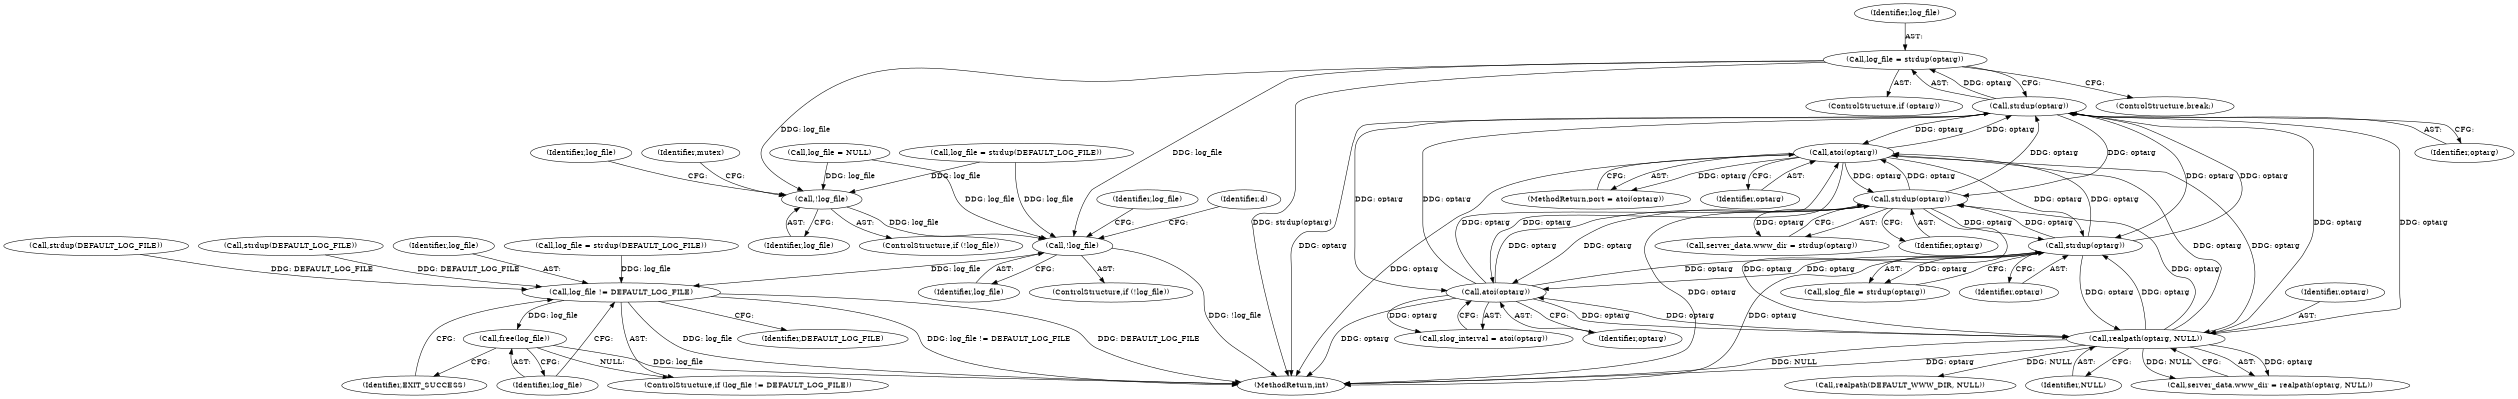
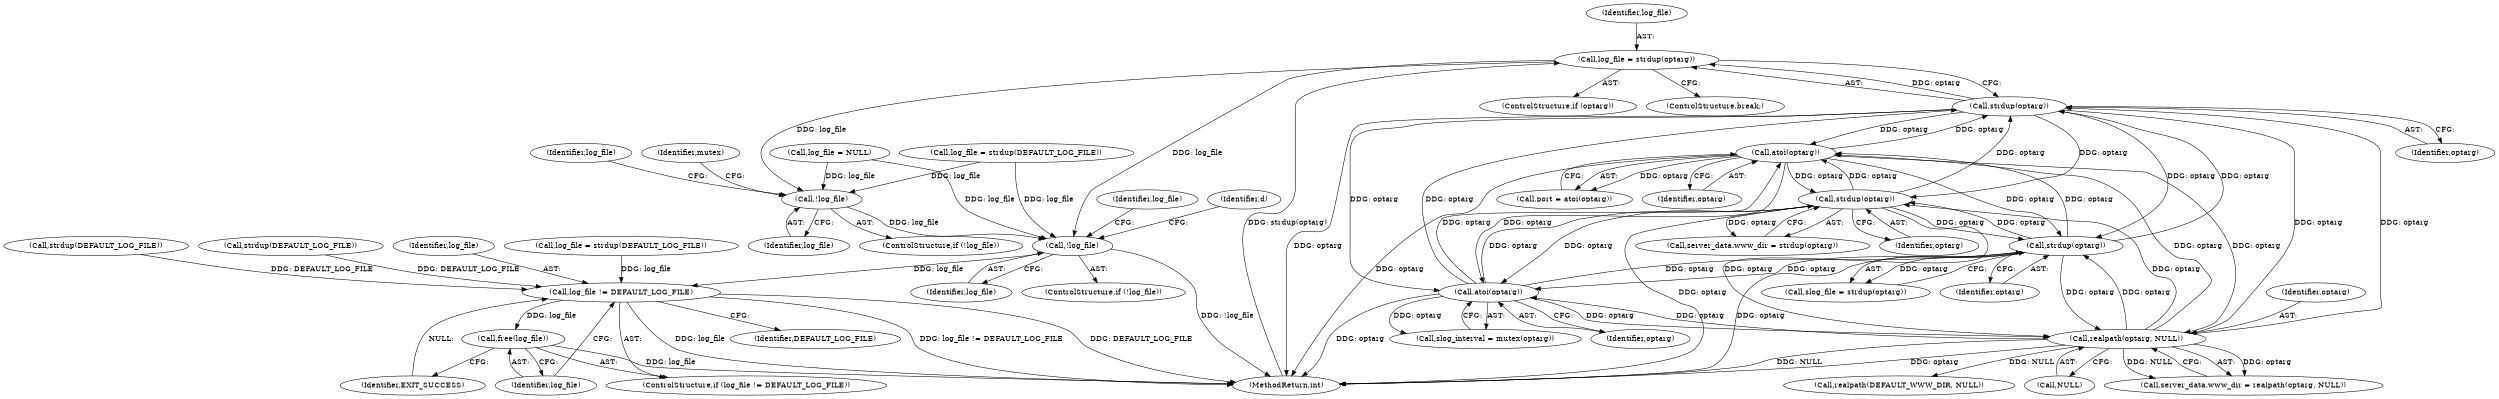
edge "(Call,log_file = strdup(optarg))" -> "(MethodReturn,int)": reversed
node "(MethodReturn,port = atoi(optarg))": label "(MethodReturn,port = atoi(optarg))" -> "(Call,port = atoi(optarg))"
edge "(Identifier,EXIT_SUCCESS)" -> "(Call,log_file != DEFAULT_LOG_FILE)": label "CFG: " -> "NULL: "
node "(Call,slog_interval = atoi(optarg))": label "(Call,slog_interval = atoi(optarg))" -> "(Call,slog_interval = mutex(optarg))"
edge "(Call,free(log_file))" -> "(ControlStructure,if (log_file != DEFAULT_LOG_FILE))": label "NULL: " -> "AST: "
node "(Identifier,NULL)": label "(Identifier,NULL)" -> "(Call,NULL)"
